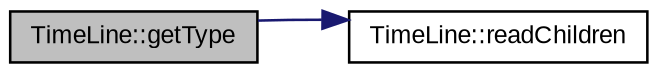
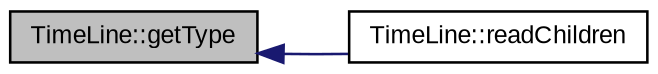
edge "TimeLine::getType" -> "TimeLine::readChildren": reversed
